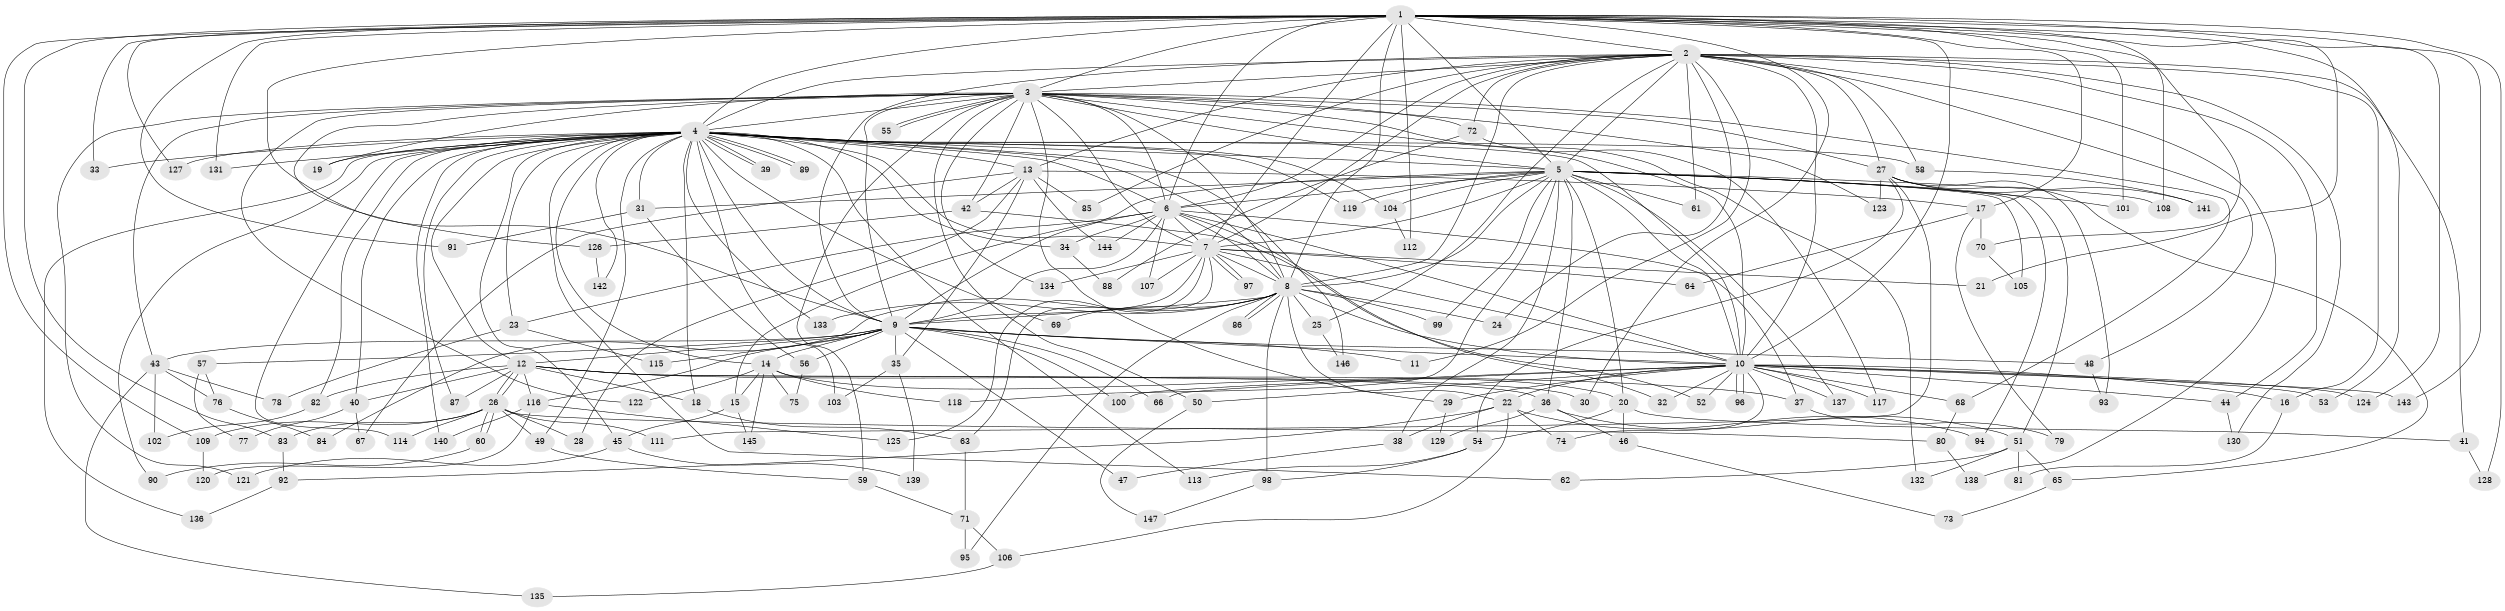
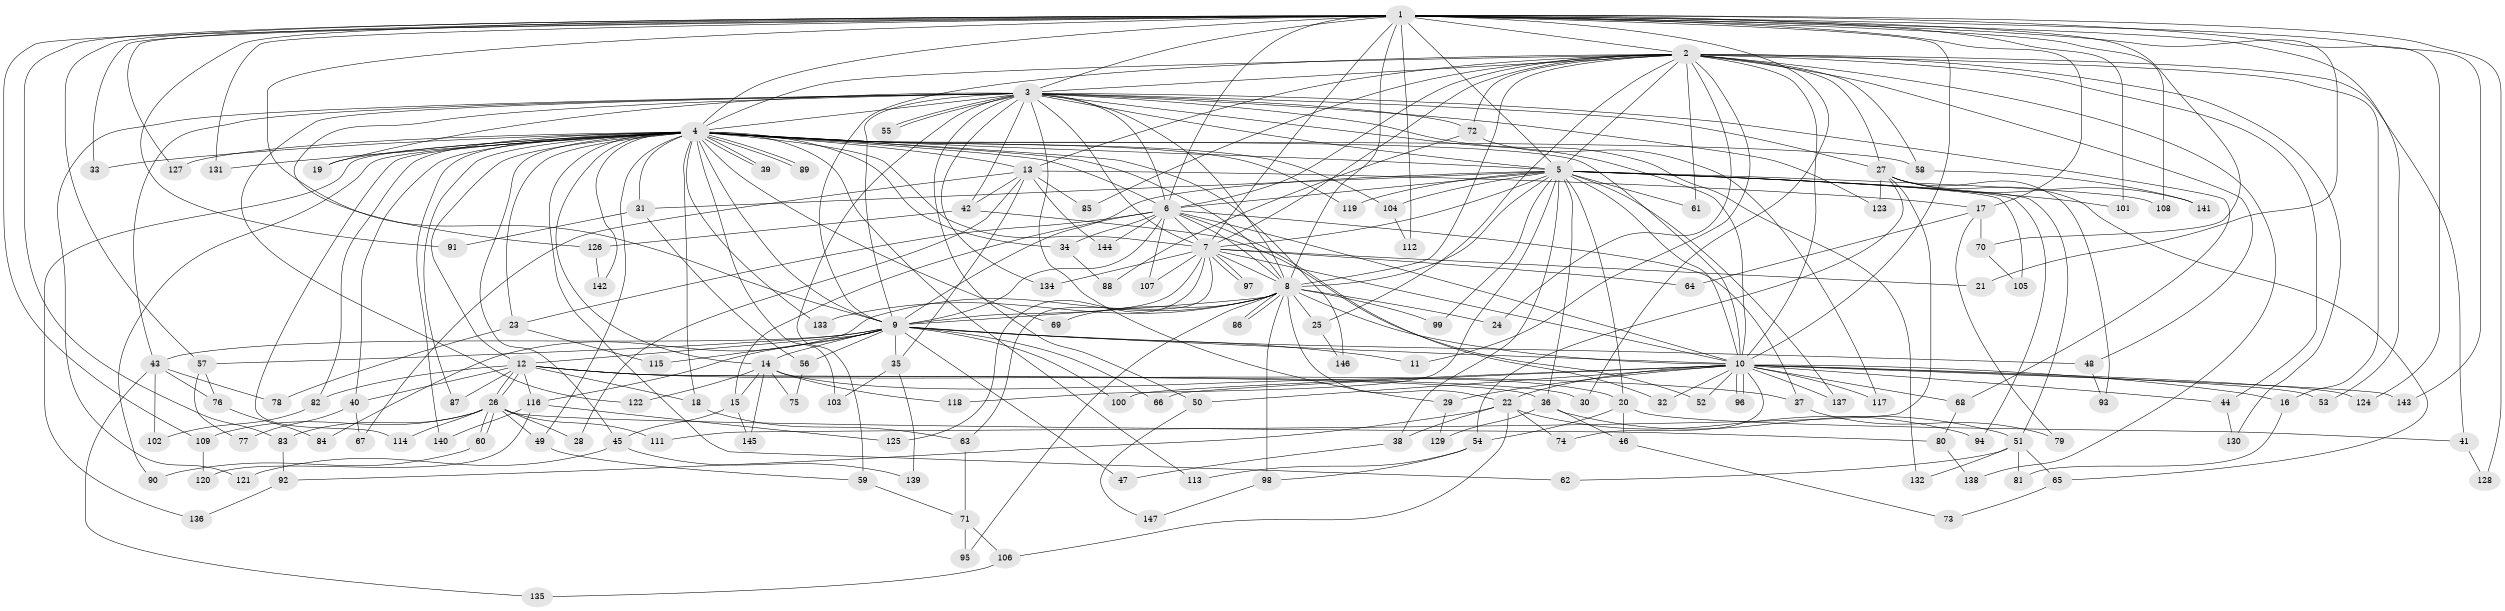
edge "1" -- "57": added
